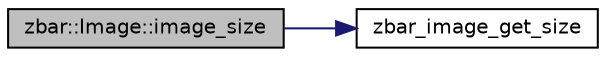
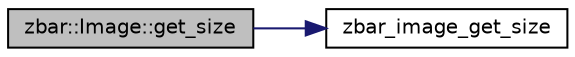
node "zbar::Image::image_size": label "zbar::Image::image_size" -> "zbar::Image::get_size"
